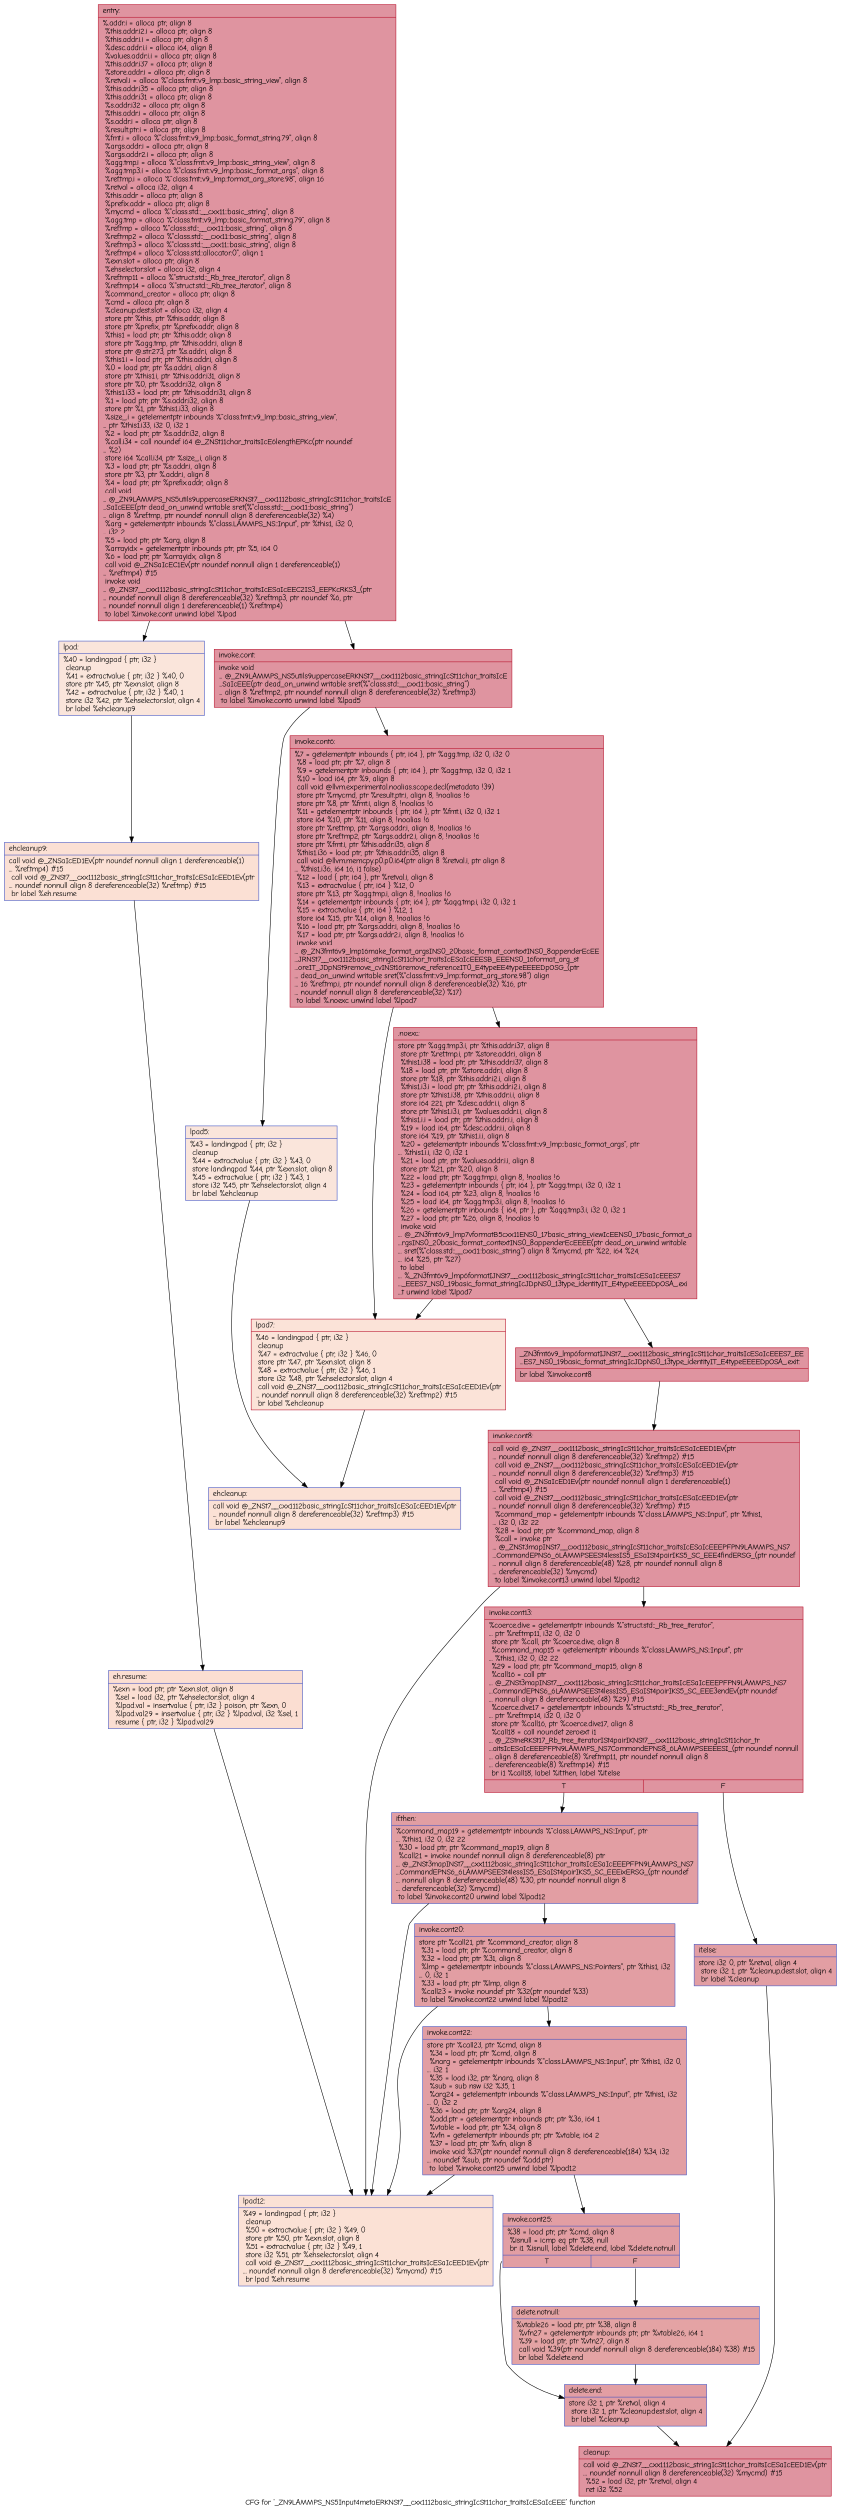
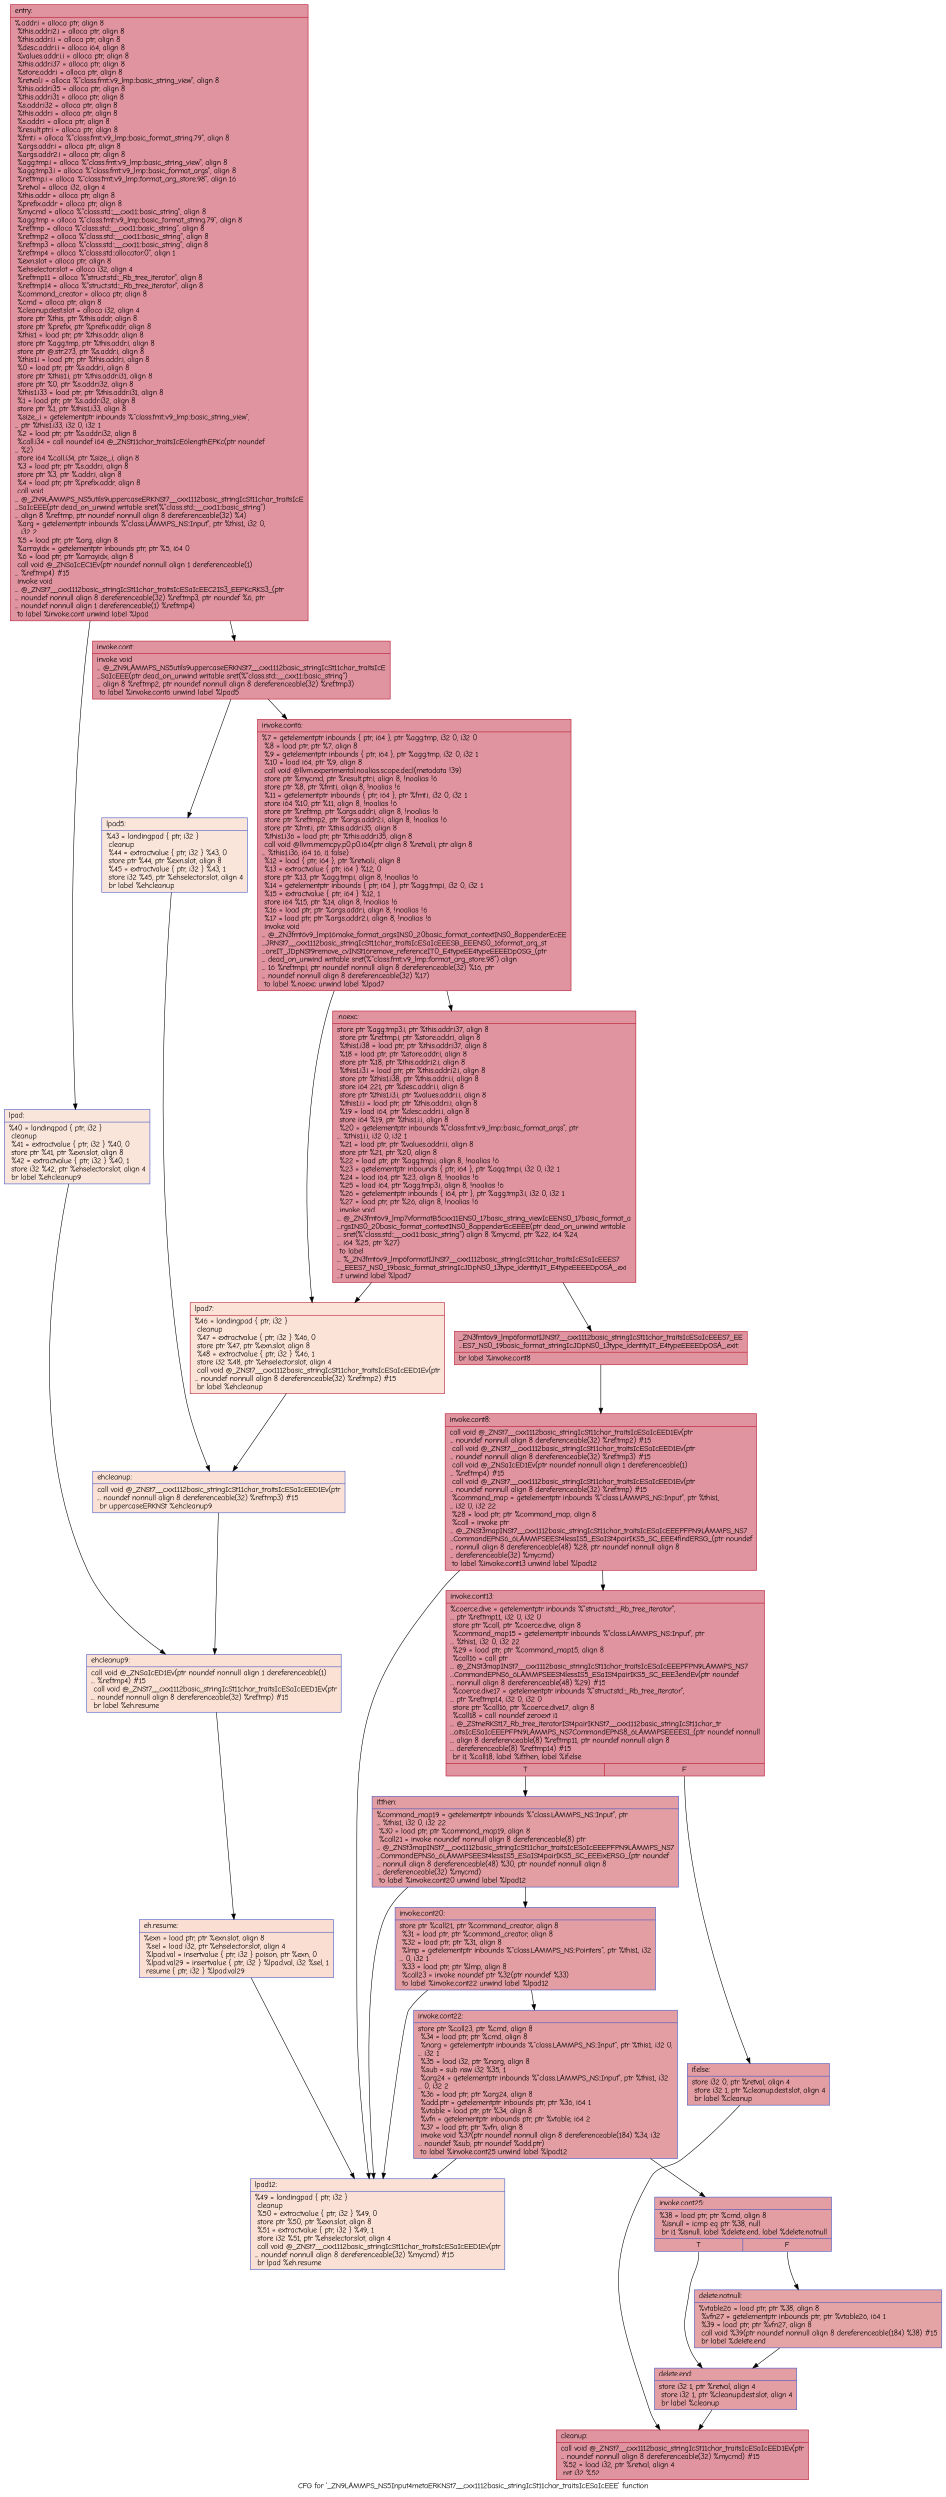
node "lpad:": text "store ptr %45, ptr %exn.slot, align 8" -> "store ptr %41, ptr %exn.slot, align 8"
node "lpad5:": text "store landingpad %44, ptr %exn.slot, align 8" -> "store ptr %44, ptr %exn.slot, align 8"
node "ehcleanup:": text "br label %ehcleanup9" -> "br uppercaseERKNSt %ehcleanup9"
edge "ehcleanup:" -> "ehcleanup9:": added
